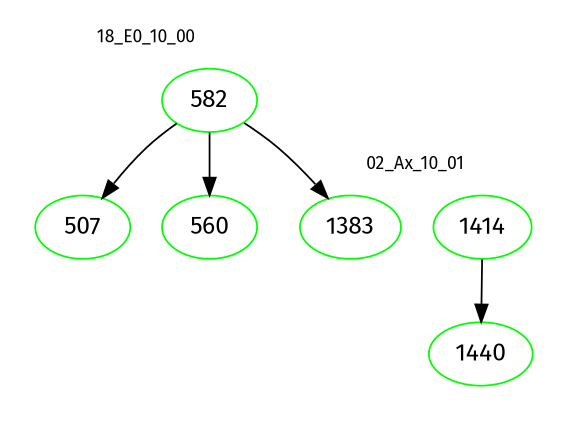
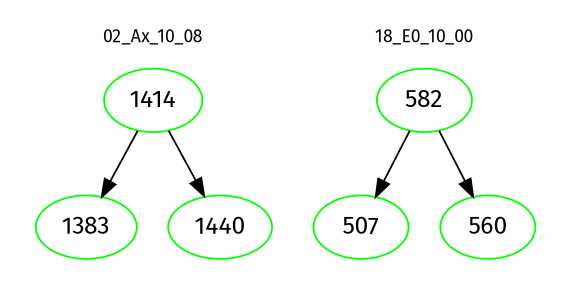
cluster "02_Ax_10_01": label "02_Ax_10_01" -> "02_Ax_10_08"
edge "582" -> "1383": now "1414" -> "1383"
